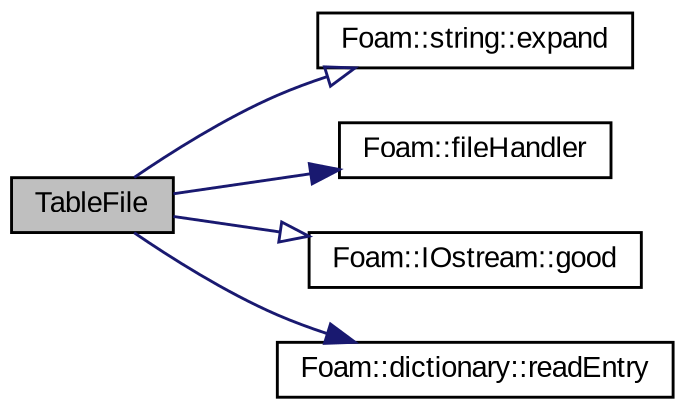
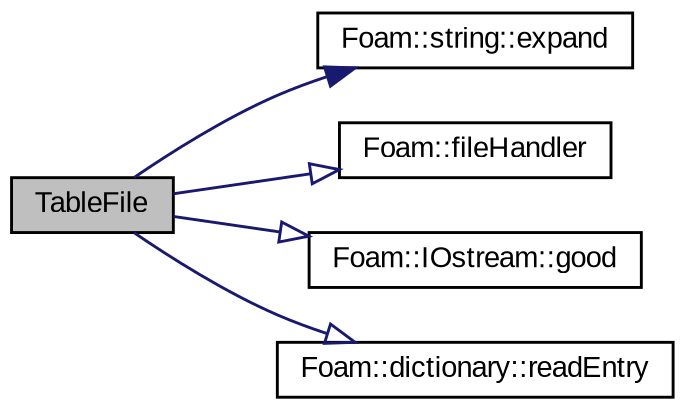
edge "TableFile" -> "Foam::string::expand": arrowhead onormal -> normal
edge "TableFile" -> "Foam::fileHandler": arrowhead normal -> onormal
edge "TableFile" -> "Foam::dictionary::readEntry": arrowhead normal -> onormal
